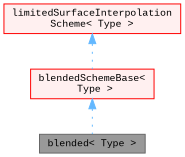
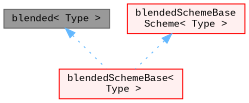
node "limitedSurfaceInterpolation Scheme< Type >": label "limitedSurfaceInterpolation Scheme< Type >" -> "blendedSchemeBase Scheme< Type >"
edge "blended< Type >" -> "blendedSchemeBase< Type >": reversed
